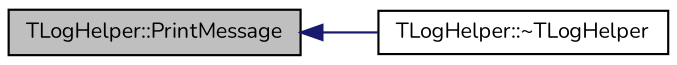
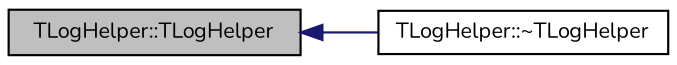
node "TLogHelper::PrintMessage": label "TLogHelper::PrintMessage" -> "TLogHelper::TLogHelper"
